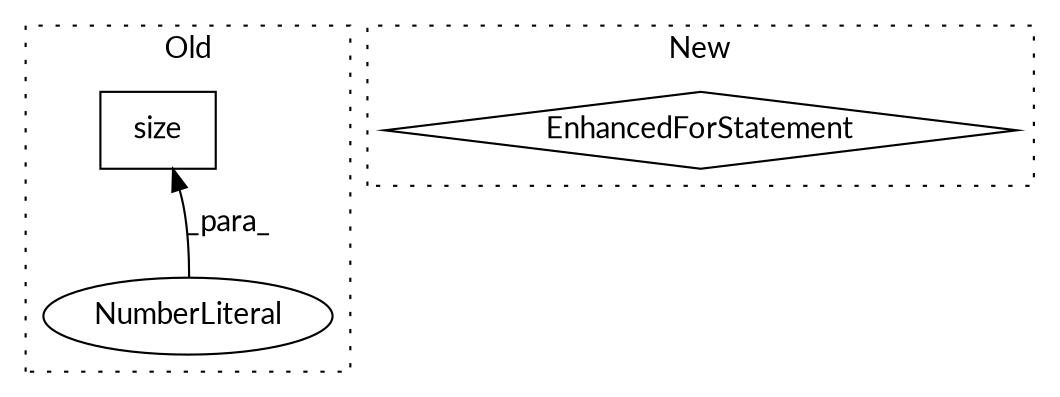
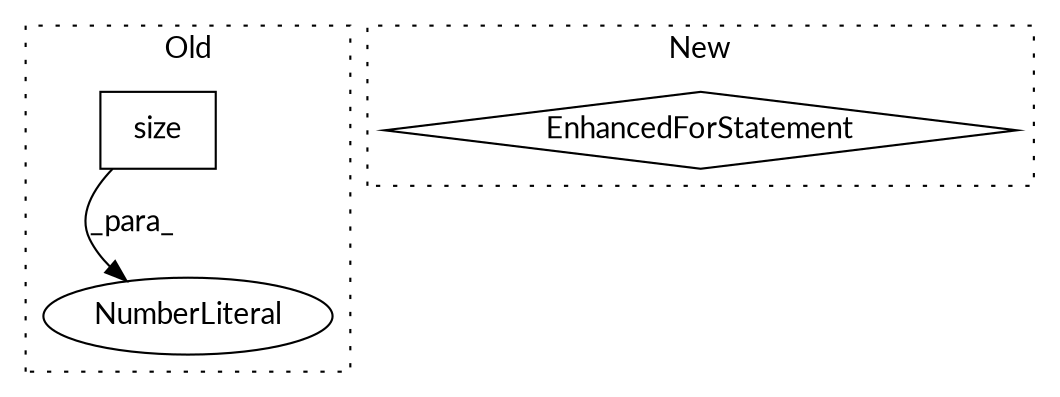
edge "NumberLiteral" -> "size": reversed
